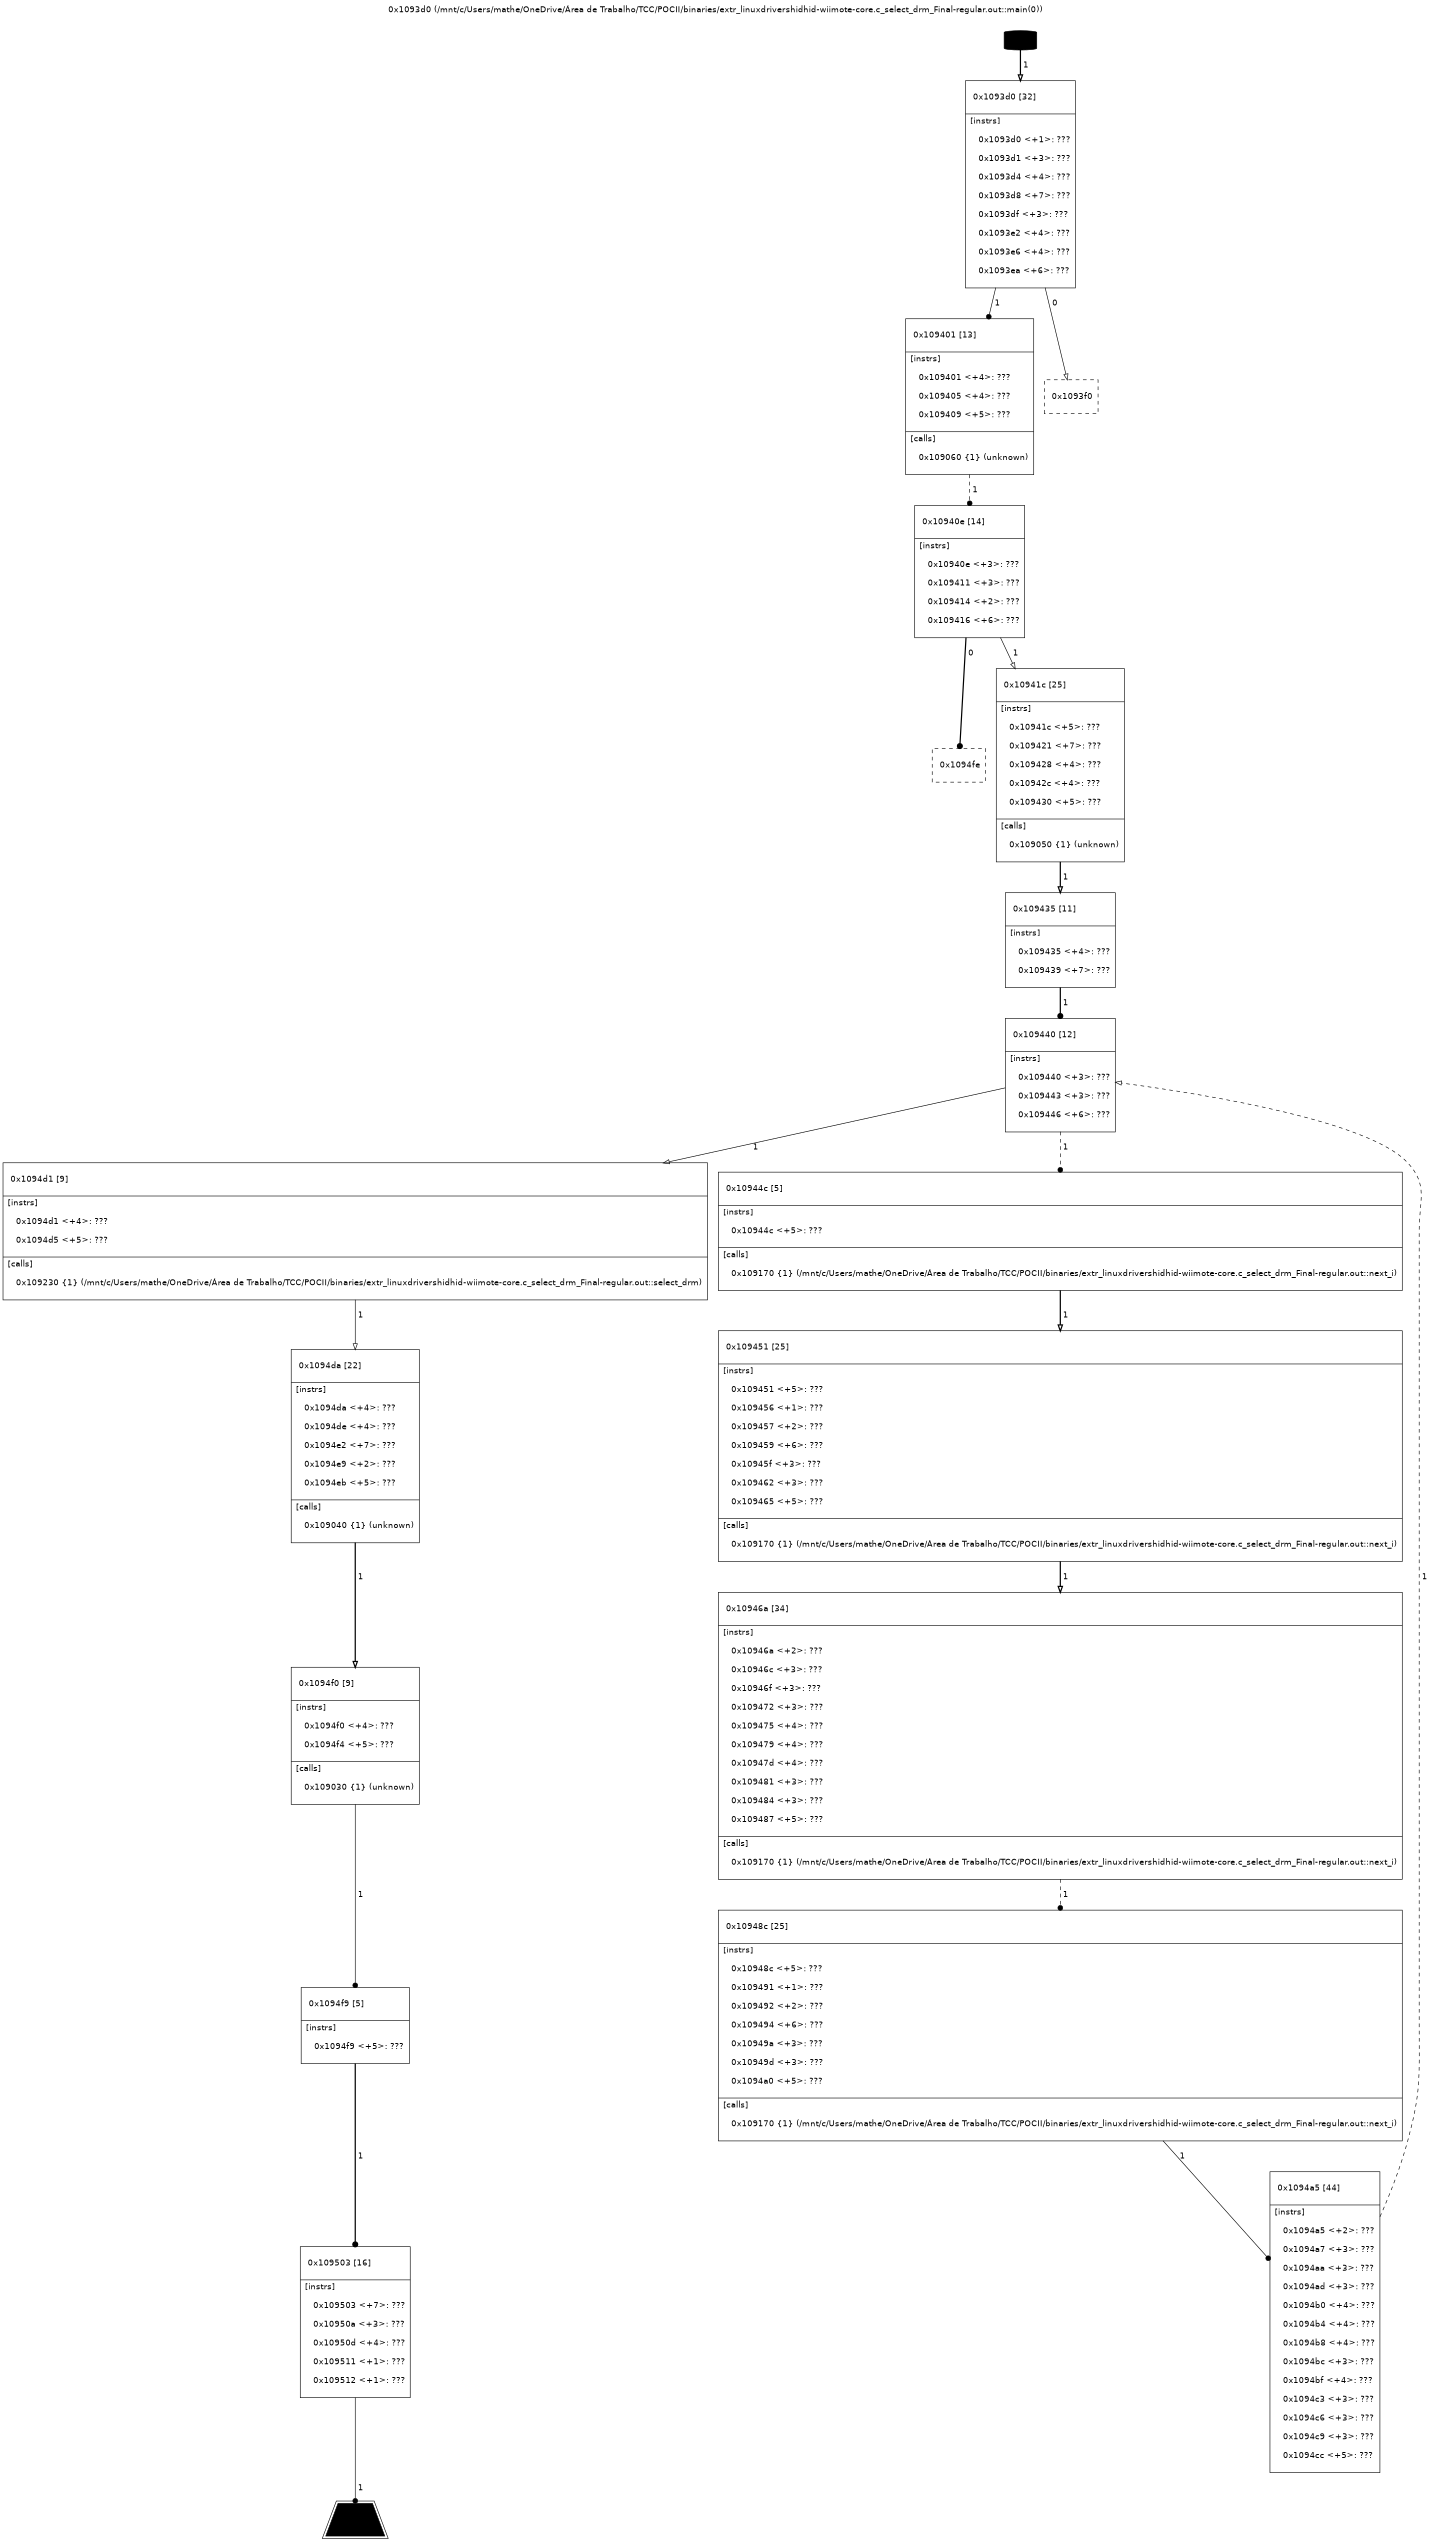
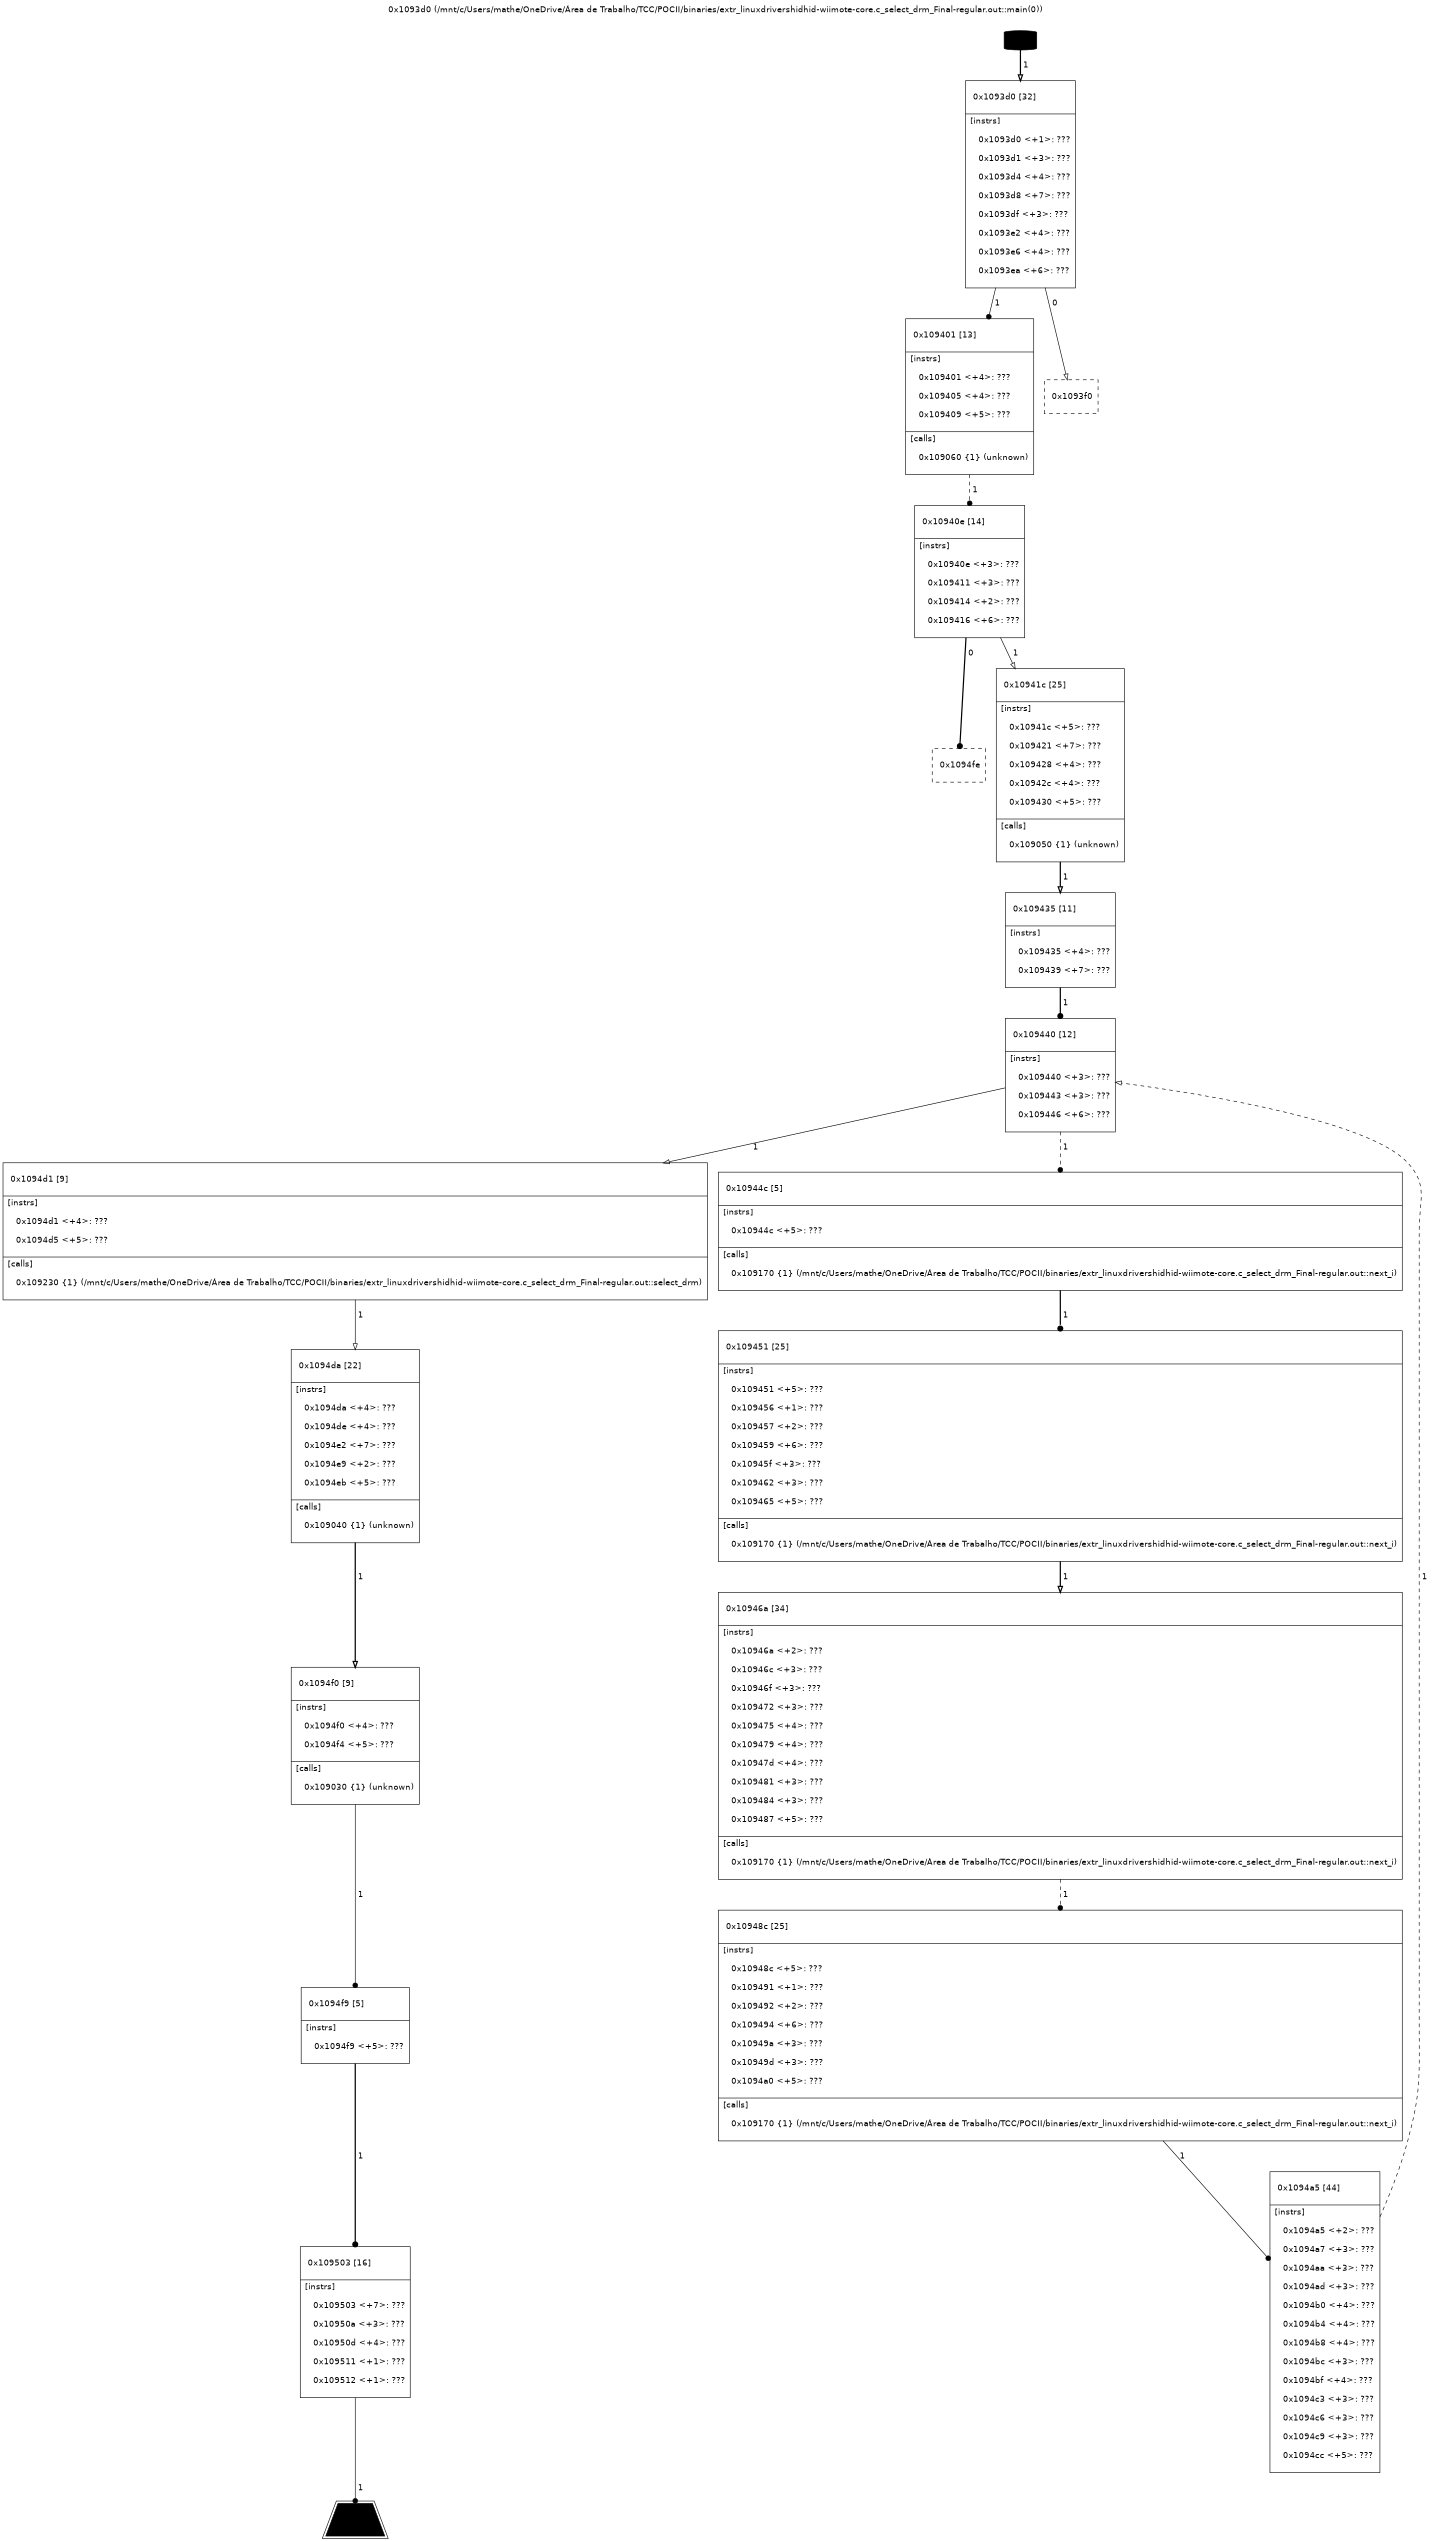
edge "0x10944c [5]" -> "0x109451 [25]": arrowhead onormal -> dot
